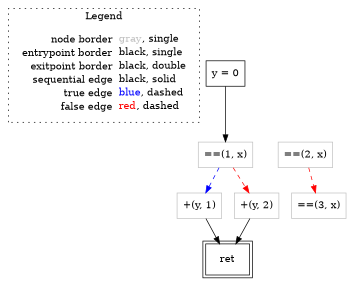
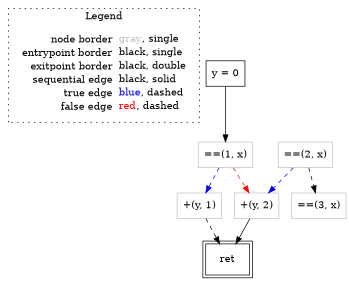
edge "==(2, x)" -> "==(3, x)": color red -> black
edge "==(2, x)" -> "+(y, 2)": added
edge "+(y, 1)" -> "ret": style solid -> dashed
